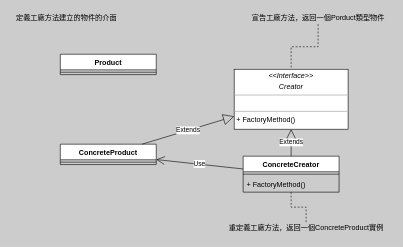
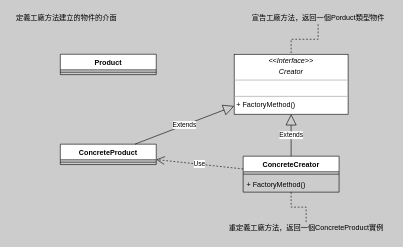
node "<<Interface>> Creator + FactoryMethod()": moved (291, 99) -> (291, 84)
edge "ConcreteCreator" -> "ConcreteProduct": style solid -> dashed
